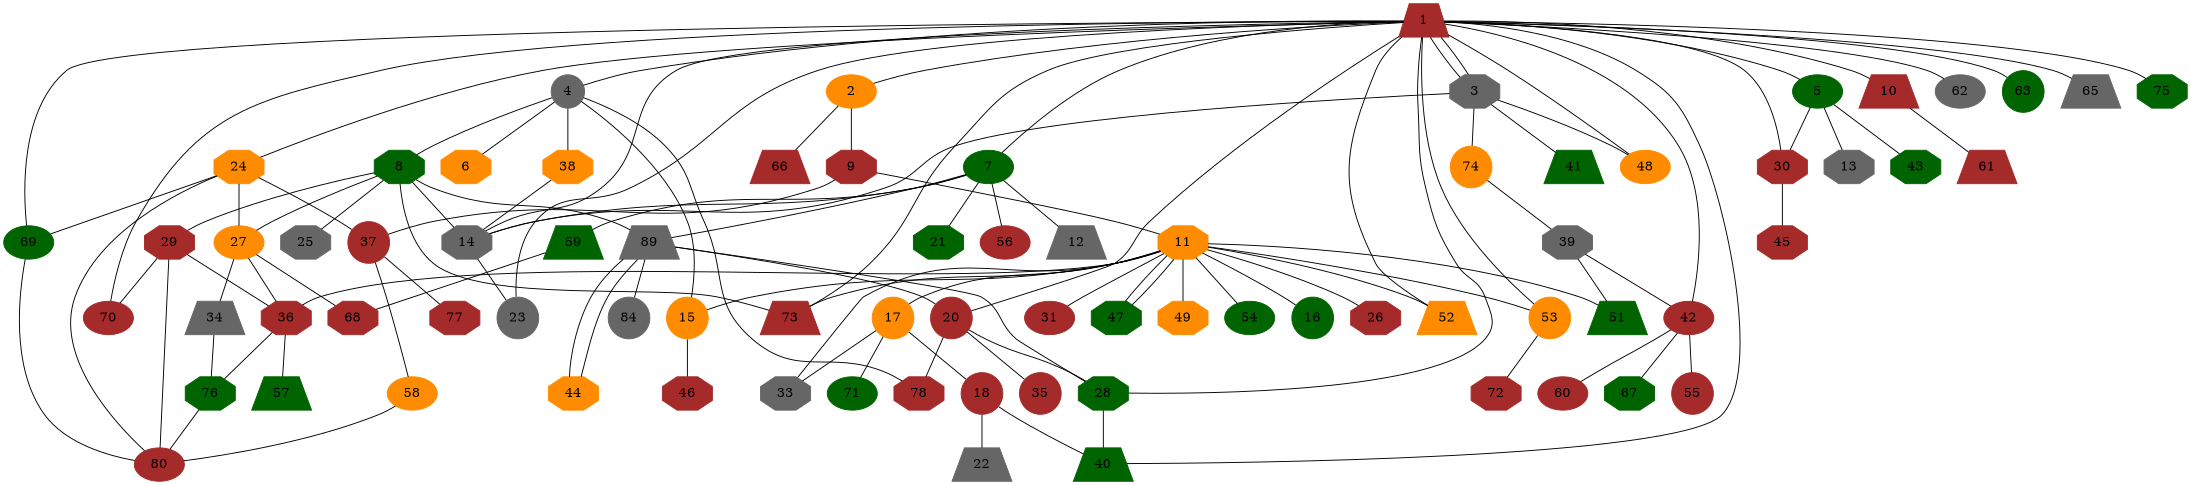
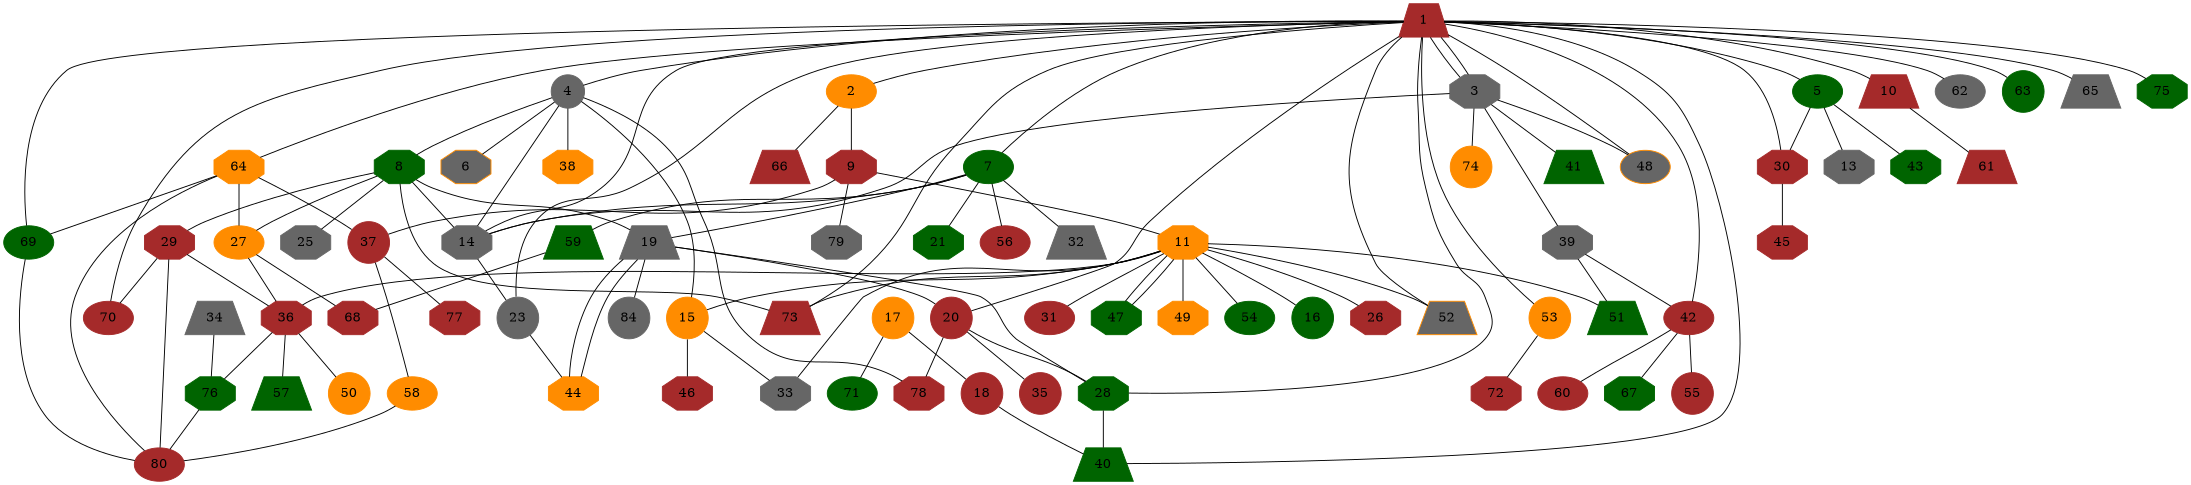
node "24": label "24" -> "64"
node "6": fillcolor darkorange -> gray40
node "48": fillcolor darkorange -> gray40
edge "38" -- "14": now "4" -- "14"
edge "74" -- "39": now "3" -- "39"
node "89": label "89" -> "19"
node "79": added
node "12": label "12" -> "32"
edge "11" -- "53": removed
edge "11" -- "17": removed
edge "27" -- "34": removed
node "52": fillcolor darkorange -> gray40
edge "23" -- "44": added
edge "17" -- "33": now "15" -- "33"
node "50": added
node "22": removed
